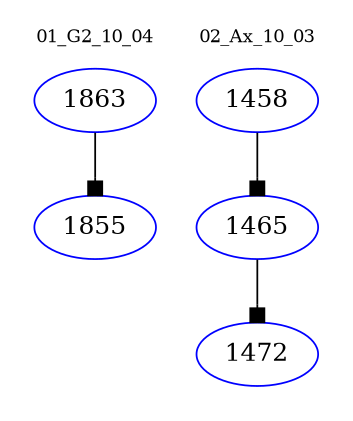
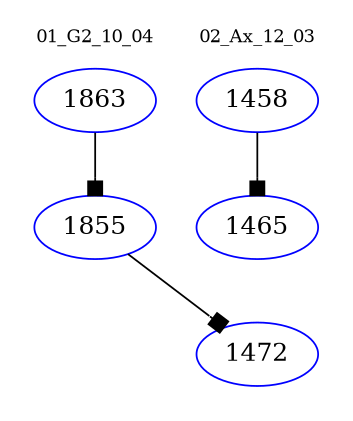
cluster "02_Ax_10_03": label "02_Ax_10_03" -> "02_Ax_12_03"
edge "1465" -> "1472": now "1855" -> "1472"
